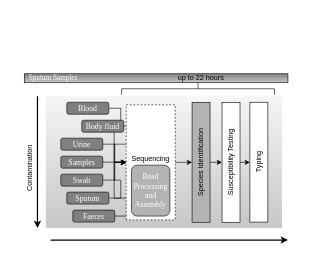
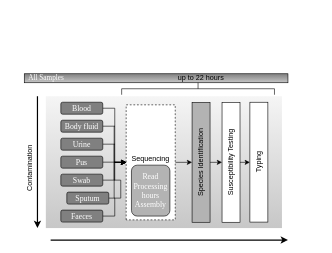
node "Sputum Samples": label "Sputum Samples" -> "All Samples"
node "Blood": moved (88, 108) -> (82, 108)
node "Body fluid": moved (103, 126) -> (82, 126)
node "Samples": label "Samples" -> "Pus"
node "Read Processing and Assembly": label "Read Processing and Assembly" -> "Read Processing hours Assembly"
node "Faeces": moved (94, 216) -> (82, 216)
